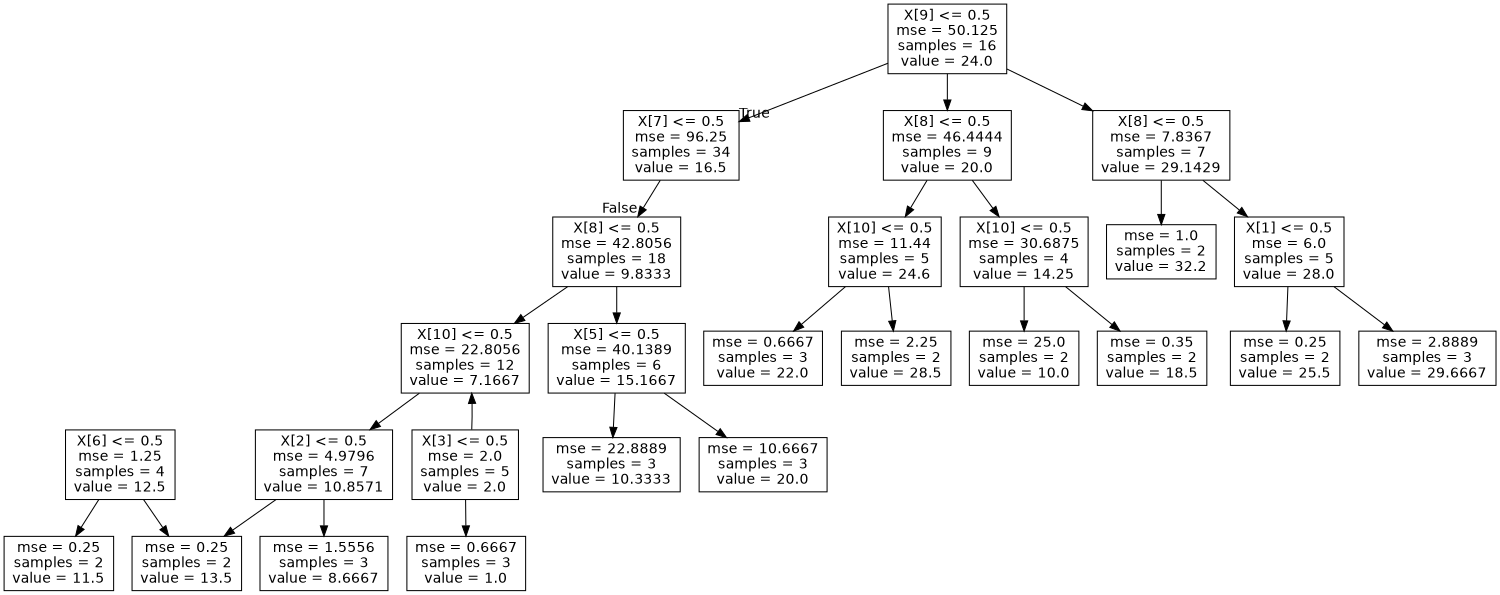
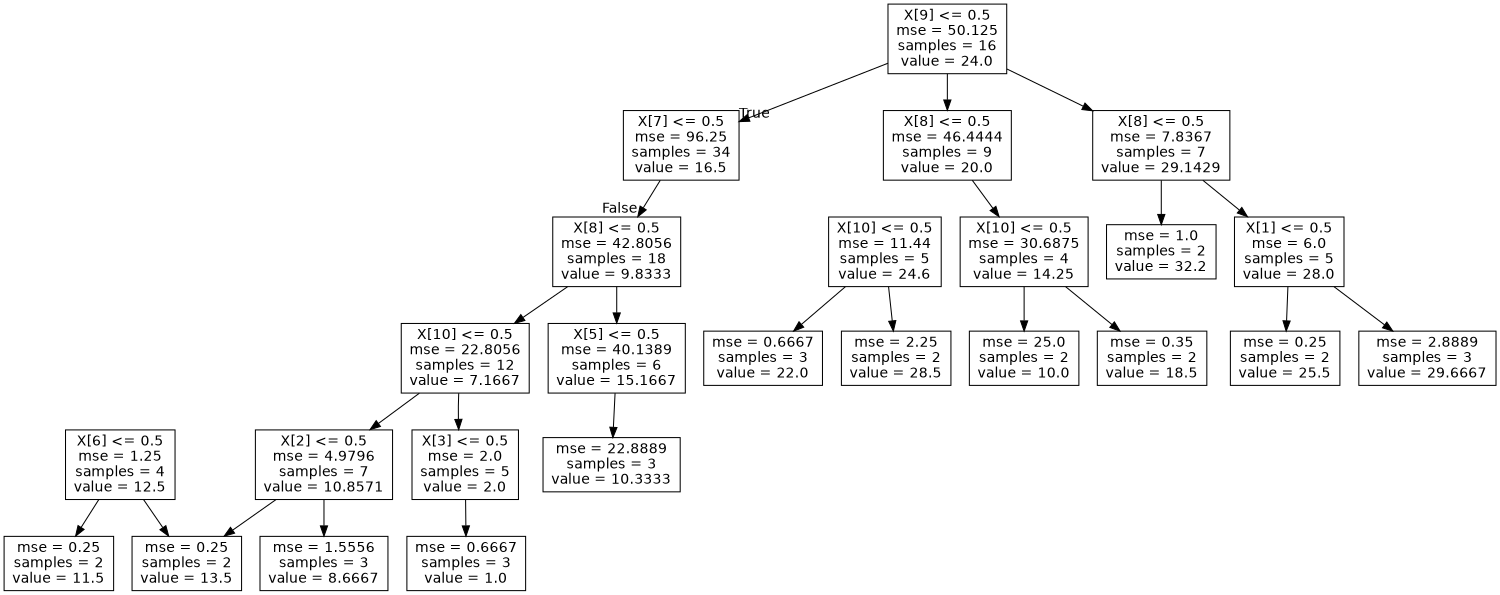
edge "X[8] <= 0.5 mse = 46.4444 samples = 9 value = 20.0" -> "X[10] <= 0.5 mse = 11.44 samples = 5 value = 24.6": removed
edge "X[3] <= 0.5 mse = 2.0 samples = 5 value = 2.0" -> "X[10] <= 0.5 mse = 22.8056 samples = 12 value = 7.1667": reversed
node "mse = 10.6667 samples = 3 value = 20.0": removed
